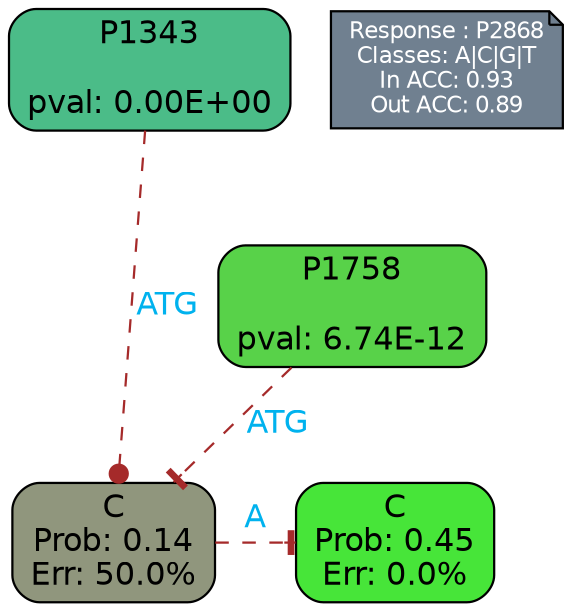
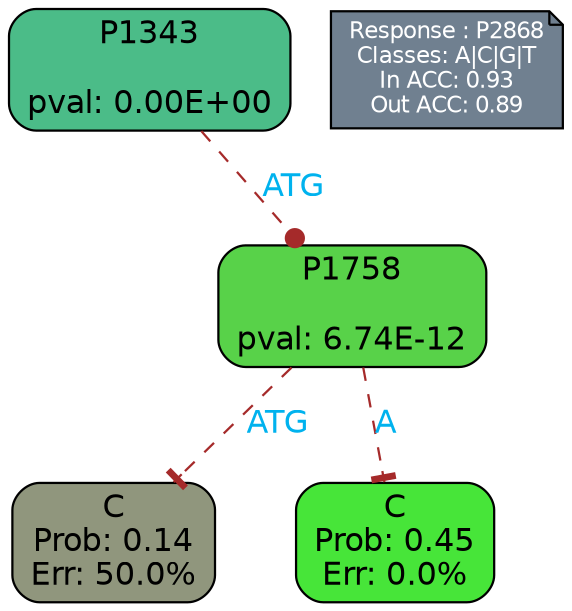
edge "P1343 pval: 0.00E+00" -> "C Prob: 0.14 Err: 50.0%": now "P1343 pval: 0.00E+00" -> "P1758 pval: 6.74E-12"
edge "C Prob: 0.14 Err: 50.0%" -> "C Prob: 0.45 Err: 0.0%": now "P1758 pval: 6.74E-12" -> "C Prob: 0.45 Err: 0.0%"
